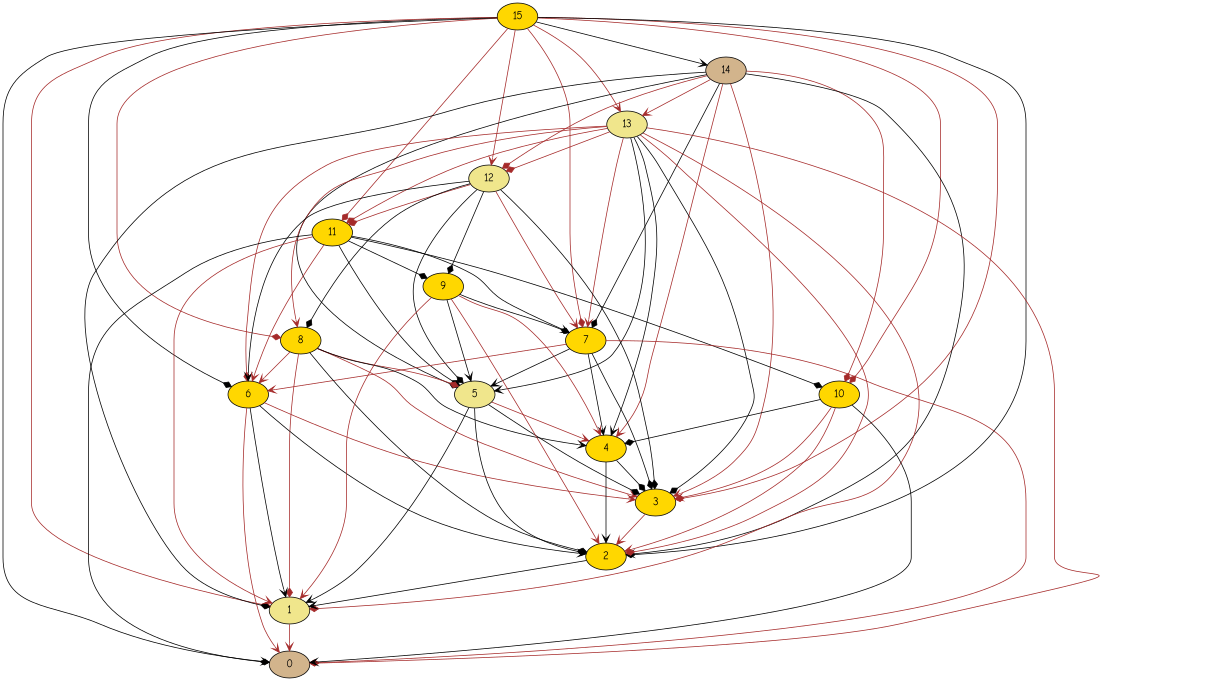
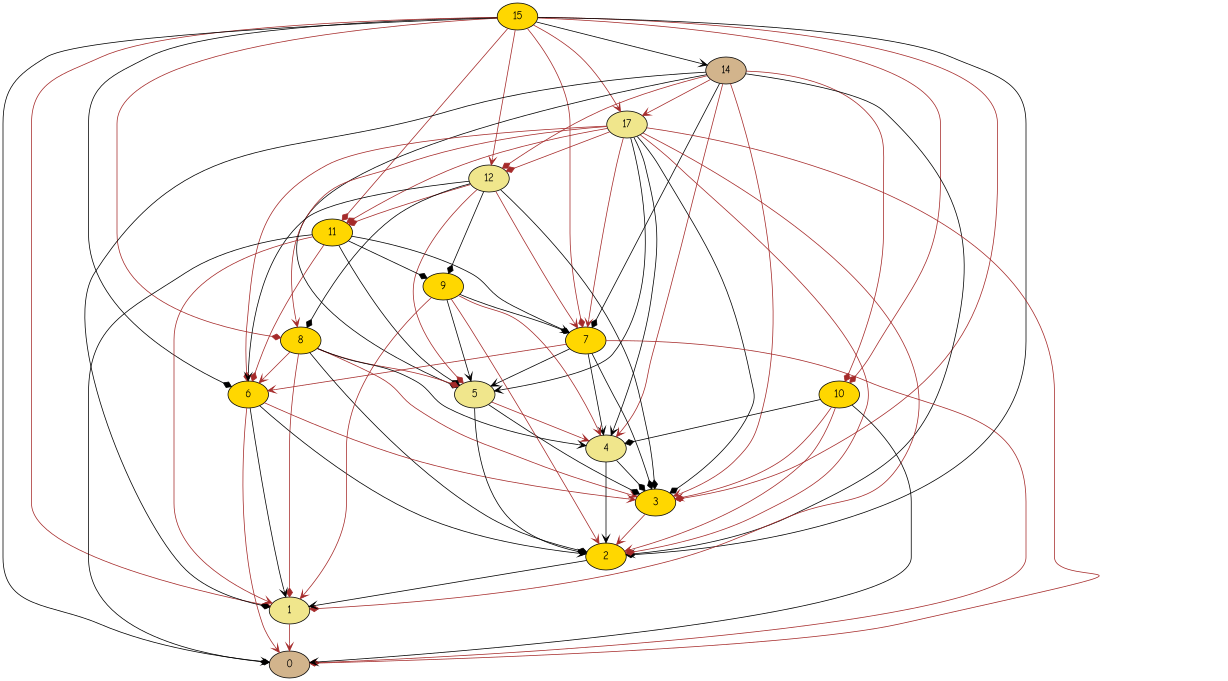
node "13": label "13" -> "17"
edge "12" -> "5": color black -> brown
edge "11" -> "10": removed
edge "11" -> "6": arrowhead vee -> diamond
node "4": fillcolor gold -> khaki
edge "5" -> "1": removed
